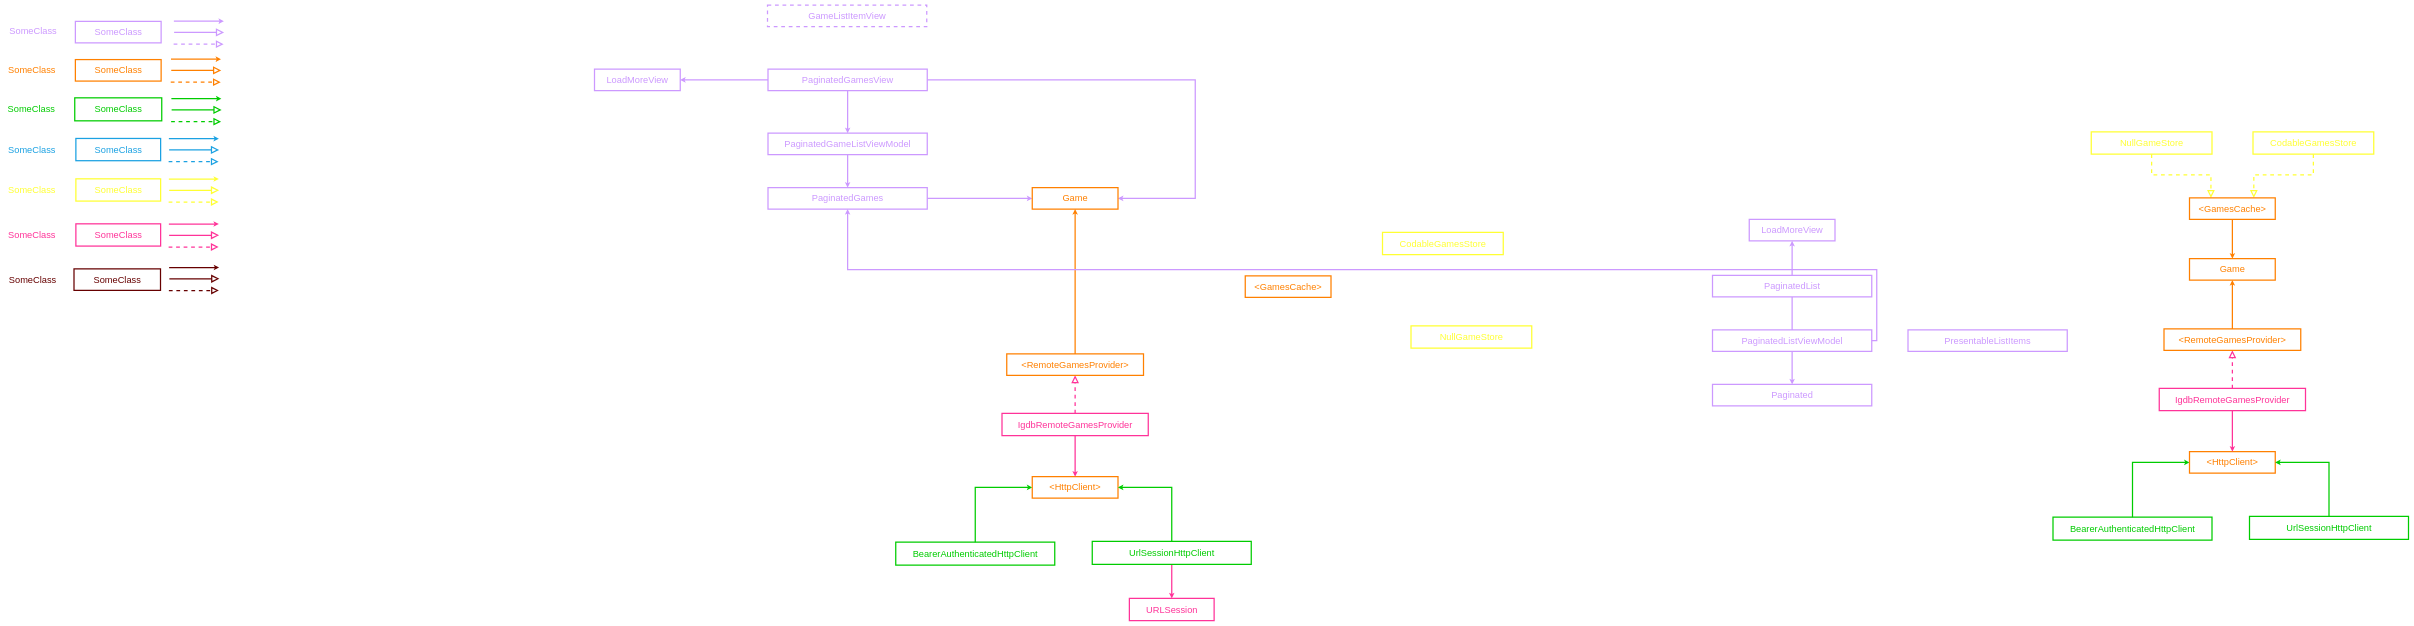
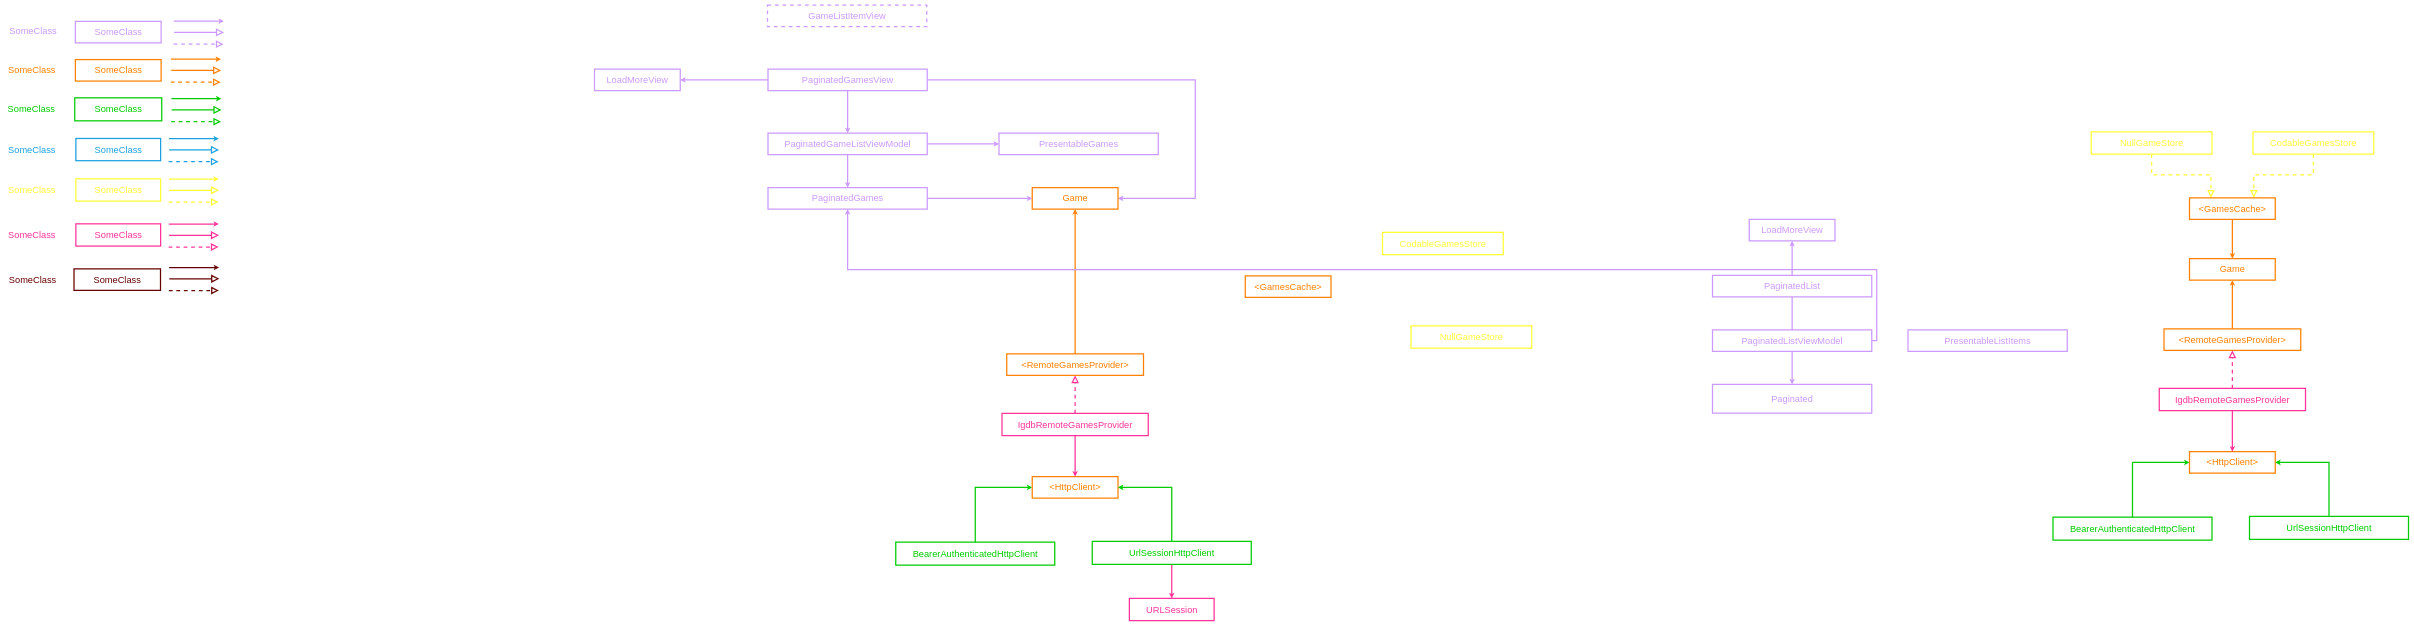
edge "PaginatedGameListViewModel" -> "PresentableGames": added
node "PresentableGames": added
node "Paginated": size 159x22 -> 159x29
